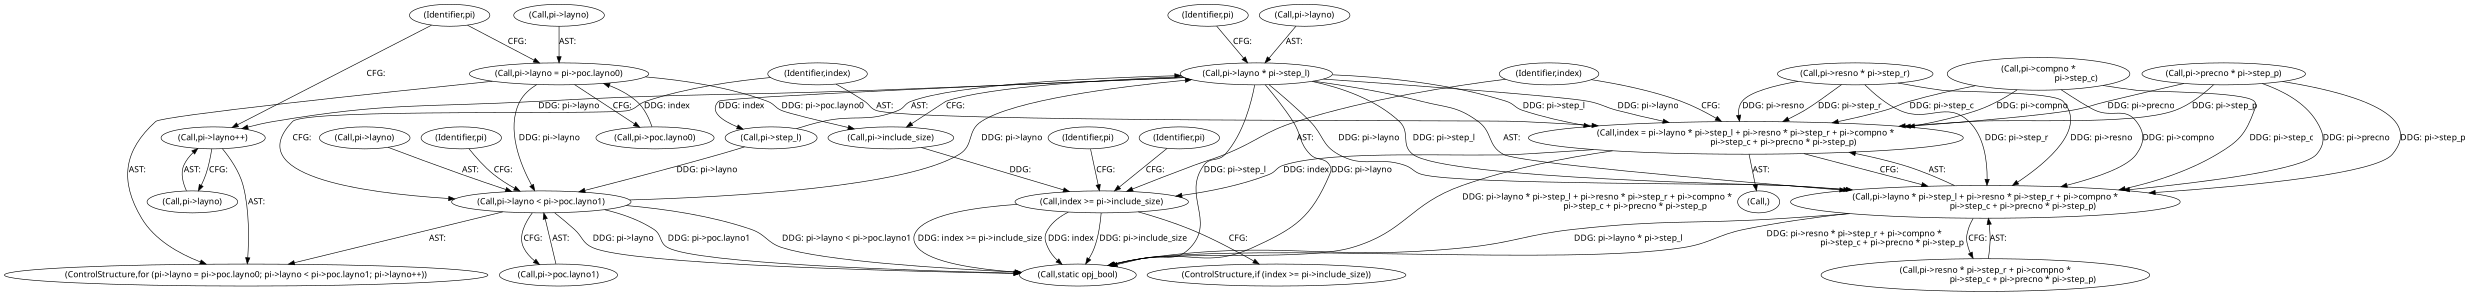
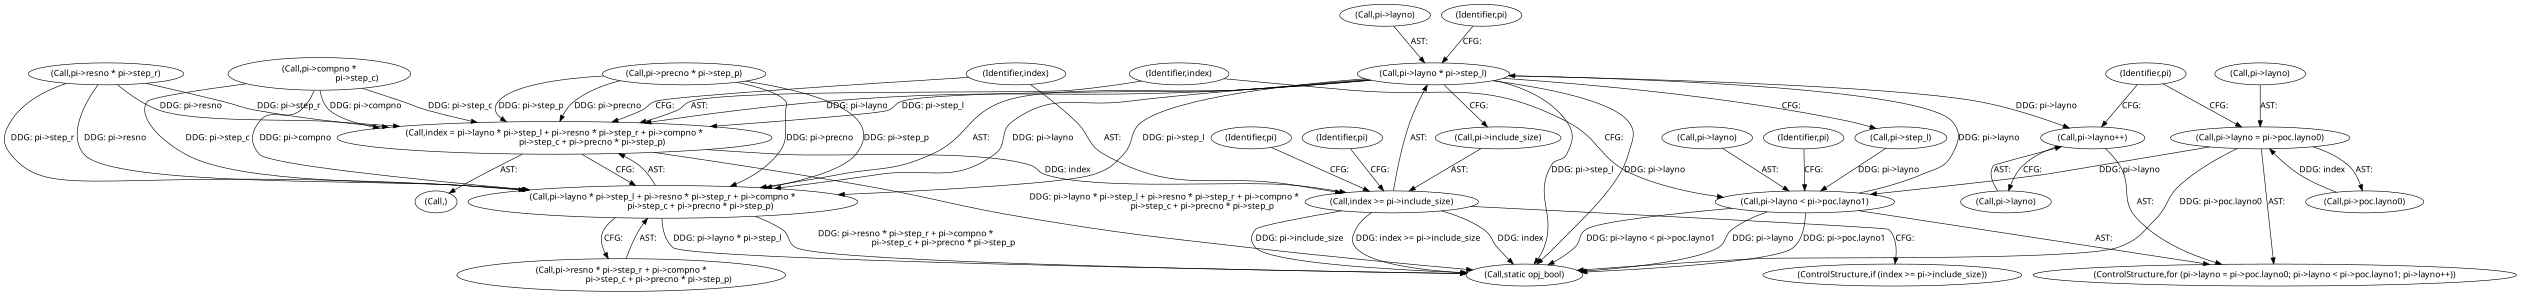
edge "(Call,pi->layno = pi->poc.layno0)" -> "(Call,pi->include_size)": now "(Call,pi->layno = pi->poc.layno0)" -> "(Call,static opj_bool)"
edge "(Call,pi->step_l)" -> "(Call,pi->layno * pi->step_l)": now "(Call,index >= pi->include_size)" -> "(Call,pi->layno * pi->step_l)"
edge "(Call,pi->layno = pi->poc.layno0)" -> "(Call,pi->poc.layno0)": label "CFG: " -> "AST: "
edge "(Call,pi->layno * pi->step_l)" -> "(Call,pi->step_l)": label "DDG: index" -> "CFG: "
edge "(Call,pi->include_size)" -> "(Call,index >= pi->include_size)": label "DDG: " -> "AST: "
node "(Call,pi->poc.layno1)": removed
